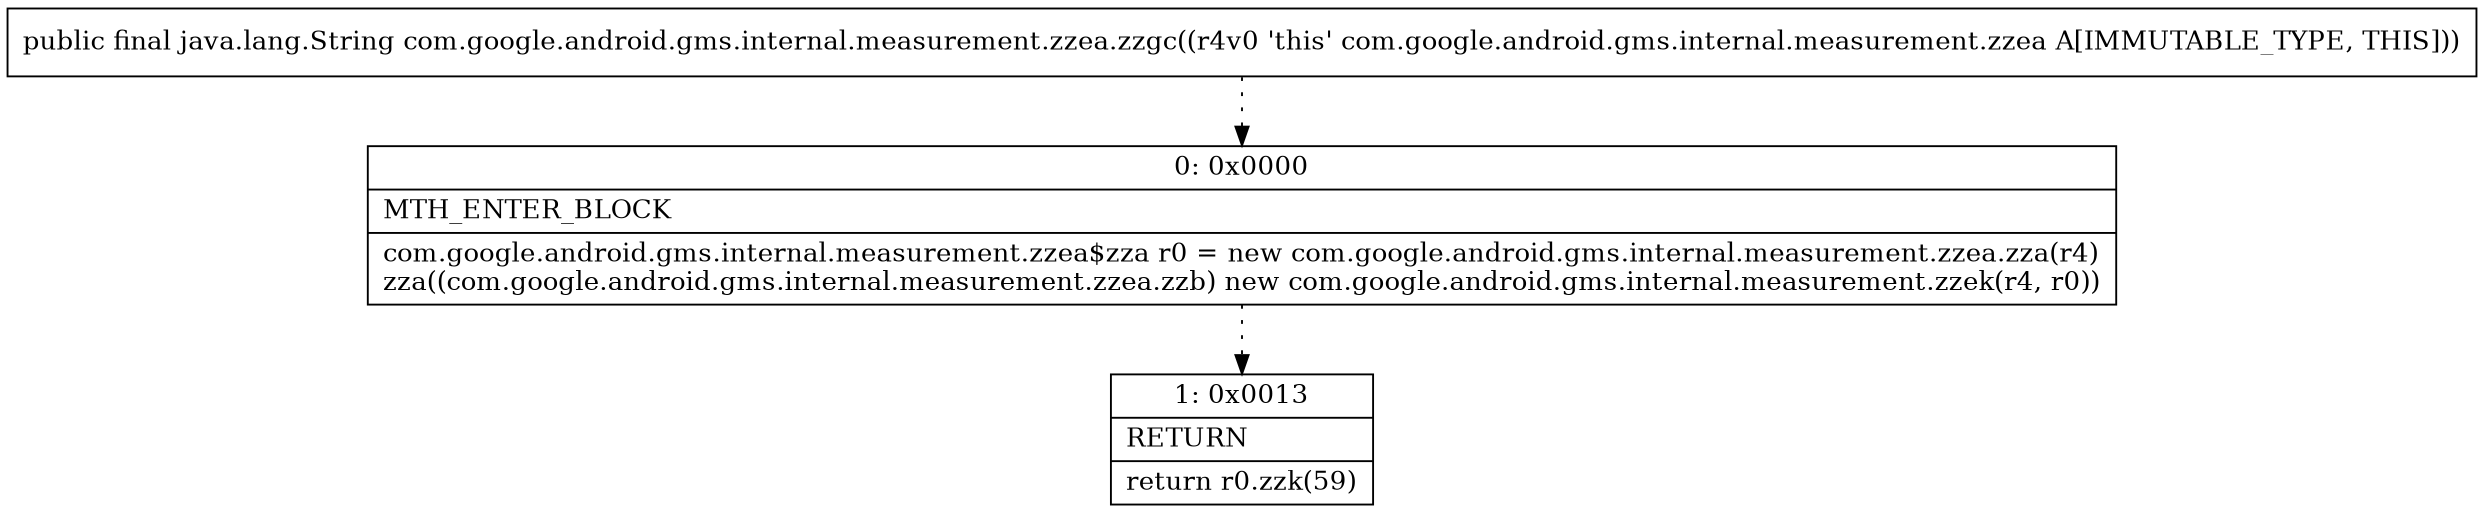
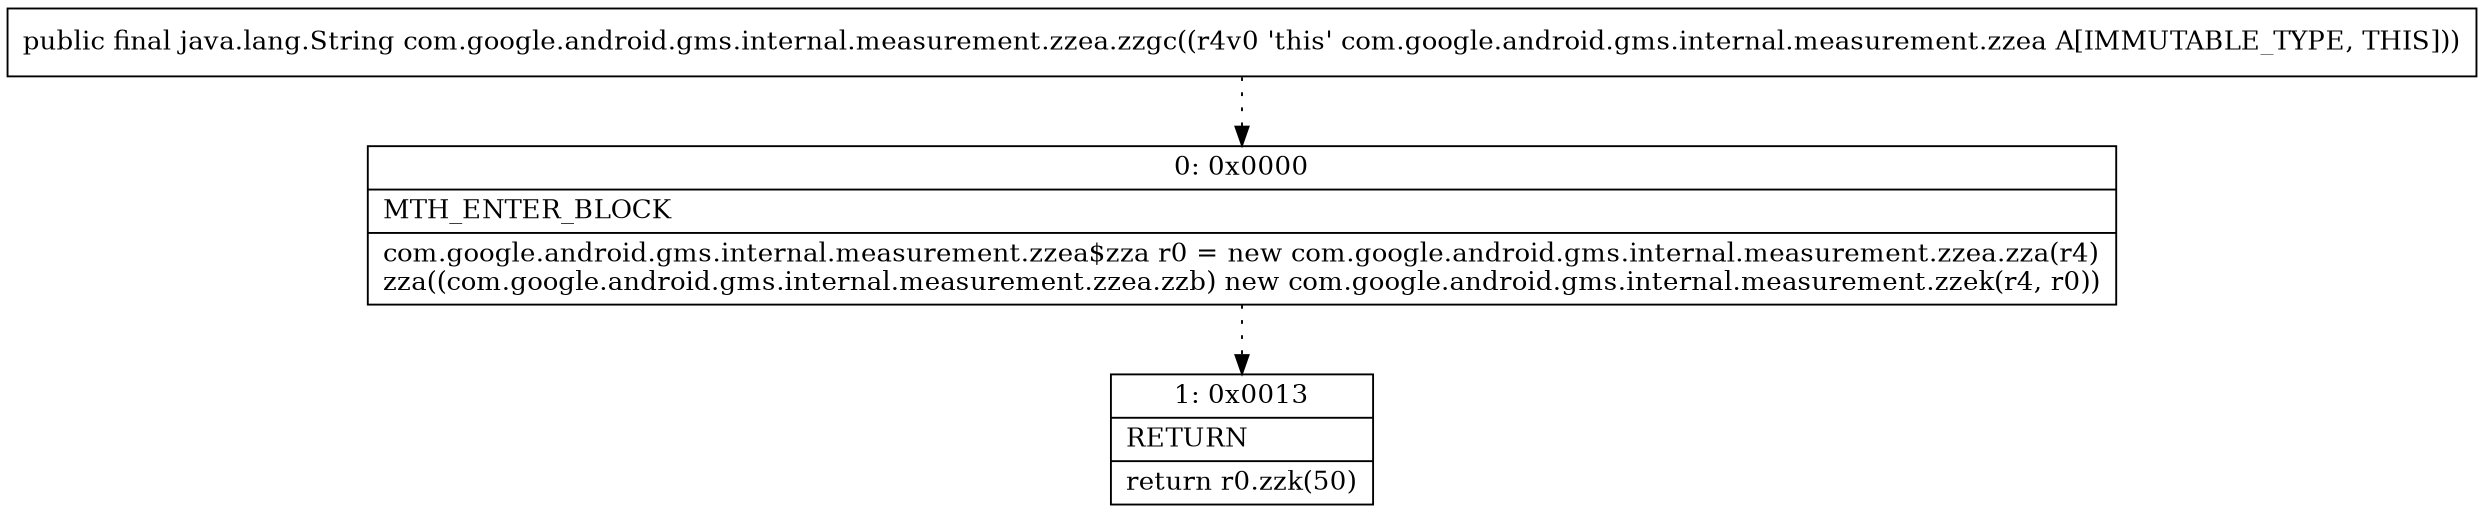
node "1: 0x0013": text "return r0.zzk(59)" -> "return r0.zzk(50)"
